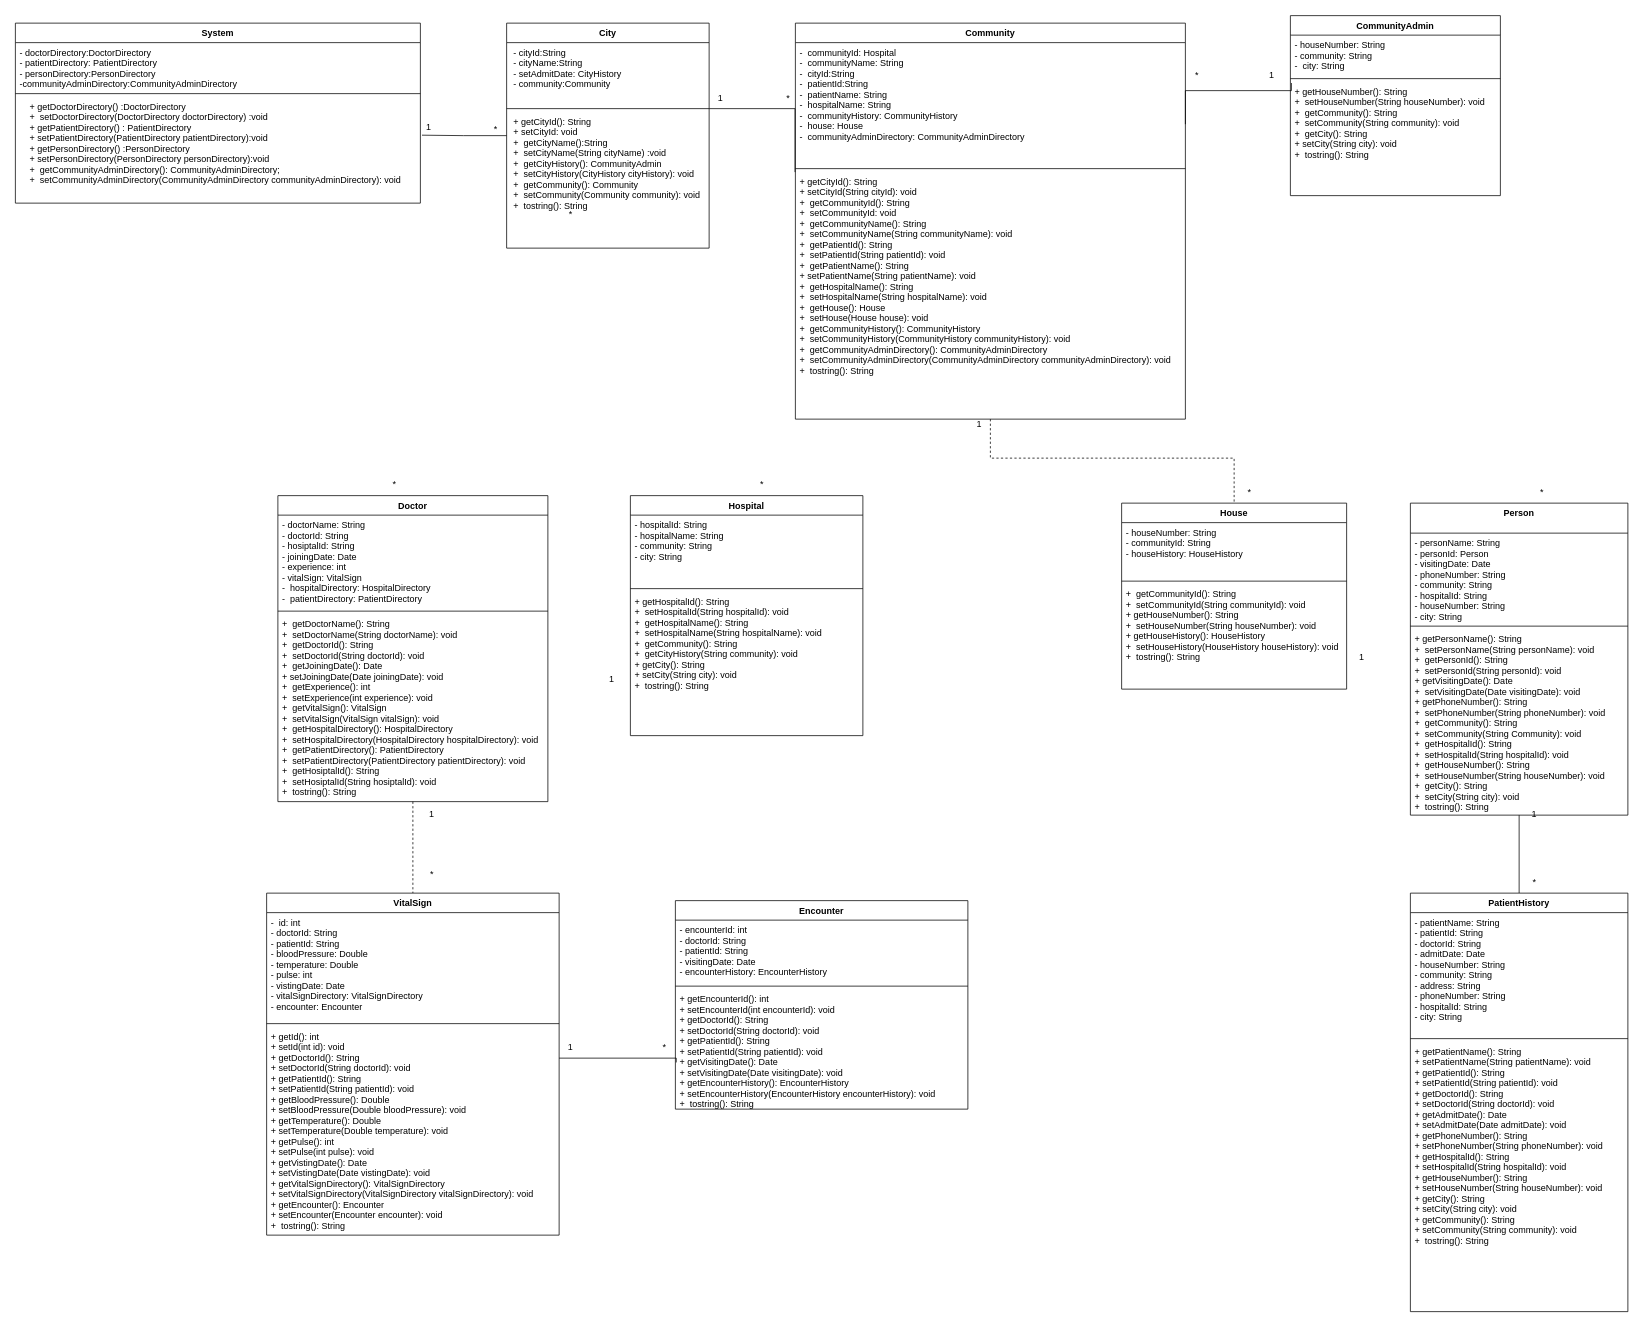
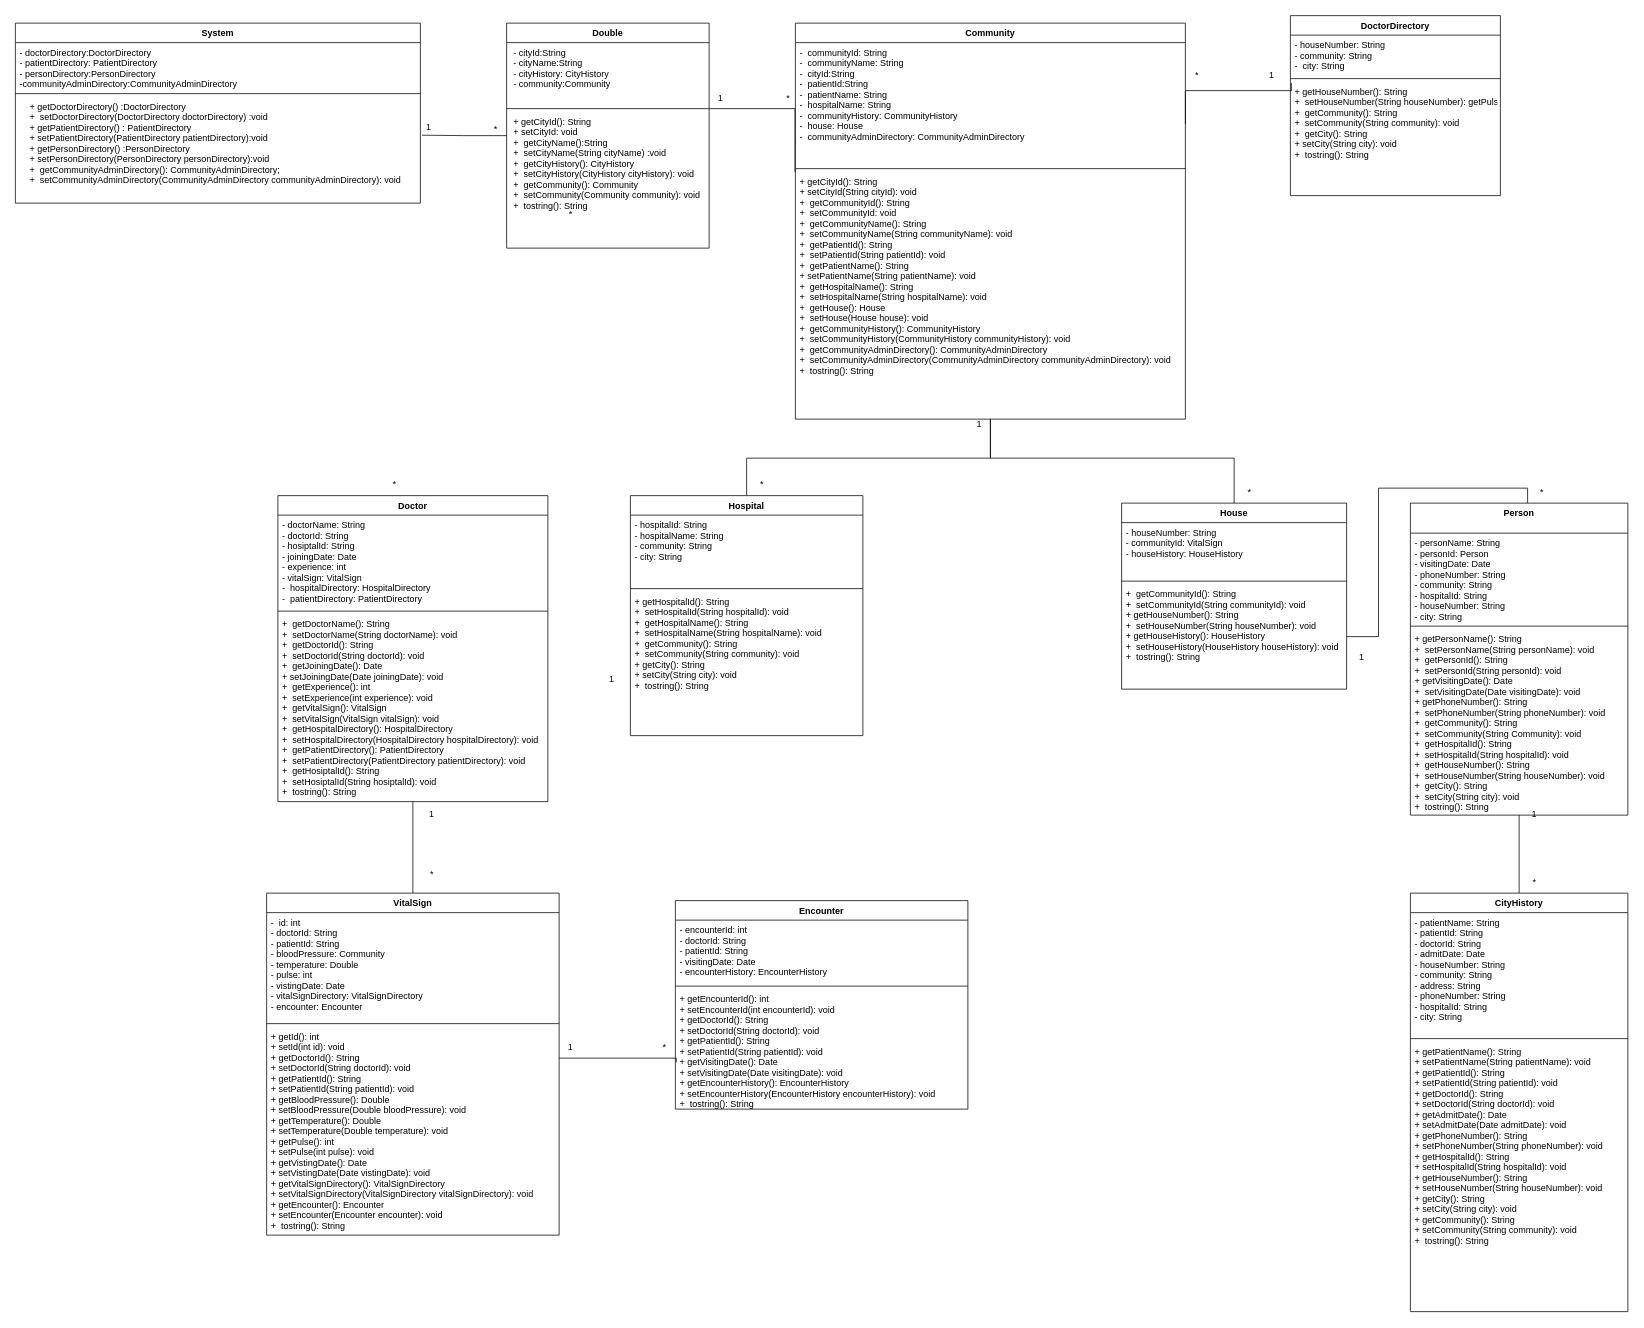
node "CommunityAdmin": label "CommunityAdmin" -> "DoctorDirectory"
node "City": label "City" -> "Double"
node "- cityId:String - cityName:String - setAdmitDate: CityHistory - community:Community": label "- cityId:String - cityName:String - setAdmitDate: CityHistory - community:Community" -> "- cityId:String - cityName:String - cityHistory: CityHistory - community:Community"
node "- communityId: Hospital - communityName: String - cityId:String - patientId:String - patientName: String - hospitalName: String - communityHistory: CommunityHistory - house: House - communityAdminDirectory: CommunityAdminDirectory": label "- communityId: Hospital - communityName: String - cityId:String - patientId:String - patientName: String - hospitalName: String - communityHistory: CommunityHistory - house: House - communityAdminDirectory: CommunityAdminDirectory" -> "- communityId: String - communityName: String - cityId:String - patientId:String - patientName: String - hospitalName: String - communityHistory: CommunityHistory - house: House - communityAdminDirectory: CommunityAdminDirectory"
node "+ getHouseNumber(): String + setHouseNumber(String houseNumber): void + getCommunity(): String + setCommunity(String community): void + getCity(): String + setCity(String city): void + tostring(): String": label "+ getHouseNumber(): String + setHouseNumber(String houseNumber): void + getCommunity(): String + setCommunity(String community): void + getCity(): String + setCity(String city): void + tostring(): String" -> "+ getHouseNumber(): String + setHouseNumber(String houseNumber): getPulse + getCommunity(): String + setCommunity(String community): void + getCity(): String + setCity(String city): void + tostring(): String"
node "+ getCityId(): String + setCityId: void + getCityName():String + setCityName(String cityName) :void + getCityHistory(): CommunityAdmin + setCityHistory(CityHistory cityHistory): void + getCommunity(): Community + setCommunity(Community community): void + tostring(): String": label "+ getCityId(): String + setCityId: void + getCityName():String + setCityName(String cityName) :void + getCityHistory(): CommunityAdmin + setCityHistory(CityHistory cityHistory): void + getCommunity(): Community + setCommunity(Community community): void + tostring(): String" -> "+ getCityId(): String + setCityId: void + getCityName():String + setCityName(String cityName) :void + getCityHistory(): CityHistory + setCityHistory(CityHistory cityHistory): void + getCommunity(): Community + setCommunity(Community community): void + tostring(): String"
edge "Community" -- "Hospital": added
edge "Community" -- "House": style dashed -> solid
edge "+ getCommunityId(): String + setCommunityId(String communityId): void + getHouseNumber(): String + setHouseNumber(String houseNumber): void + getHouseHistory(): HouseHistory + setHouseHistory(HouseHistory houseHistory): void + tostring(): String" -- "Person": added
node "- houseNumber: String - communityId: String - houseHistory: HouseHistory": label "- houseNumber: String - communityId: String - houseHistory: HouseHistory" -> "- houseNumber: String - communityId: VitalSign - houseHistory: HouseHistory"
node "+ getHospitalId(): String + setHospitalId(String hospitalId): void + getHospitalName(): String + setHospitalName(String hospitalName): void + getCommunity(): String + getCityHistory(String community): void + getCity(): String + setCity(String city): void + tostring(): String": label "+ getHospitalId(): String + setHospitalId(String hospitalId): void + getHospitalName(): String + setHospitalName(String hospitalName): void + getCommunity(): String + getCityHistory(String community): void + getCity(): String + setCity(String city): void + tostring(): String" -> "+ getHospitalId(): String + setHospitalId(String hospitalId): void + getHospitalName(): String + setHospitalName(String hospitalName): void + getCommunity(): String + setCommunity(String community): void + getCity(): String + setCity(String city): void + tostring(): String"
edge "Doctor" -- "VitalSign": style dashed -> solid
node "PatientHistory": label "PatientHistory" -> "CityHistory"
node "- id: int - doctorId: String - patientId: String - bloodPressure: Double - temperature: Double - pulse: int - vistingDate: Date - vitalSignDirectory: VitalSignDirectory - encounter: Encounter": label "- id: int - doctorId: String - patientId: String - bloodPressure: Double - temperature: Double - pulse: int - vistingDate: Date - vitalSignDirectory: VitalSignDirectory - encounter: Encounter" -> "- id: int - doctorId: String - patientId: String - bloodPressure: Community - temperature: Double - pulse: int - vistingDate: Date - vitalSignDirectory: VitalSignDirectory - encounter: Encounter"
